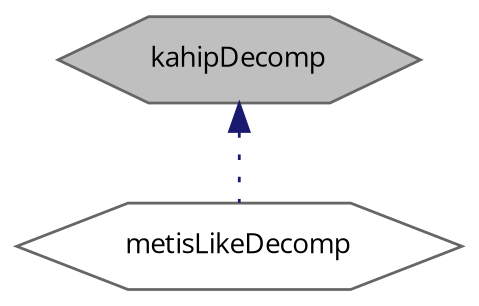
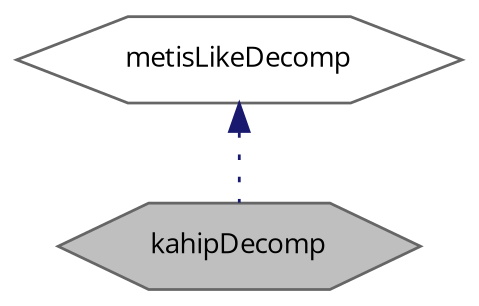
edge "metisLikeDecomp" -> "kahipDecomp": reversed
